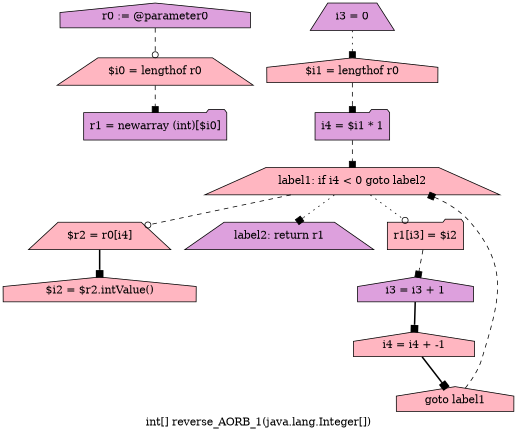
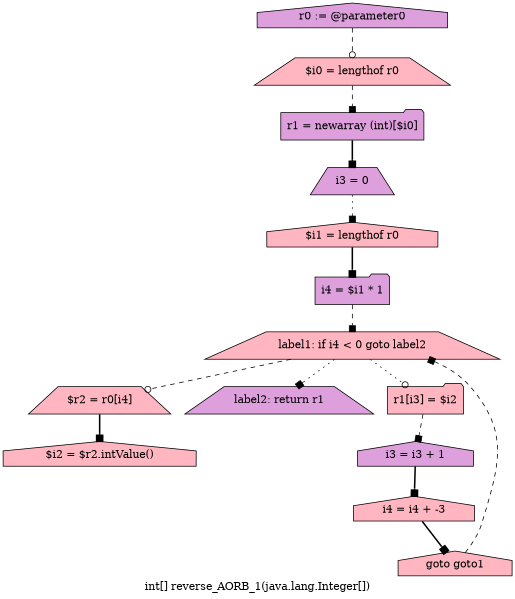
edge "$i1 = lengthof r0" -> "i4 = $i1 * 1": style dashed -> bold
edge "r1 = newarray (int)[$i0]" -> "i3 = 0": added
node "i4 = i4 + -1": label "i4 = i4 + -1" -> "i4 = i4 + -3"
node "goto label1": label "goto label1" -> "goto goto1"
